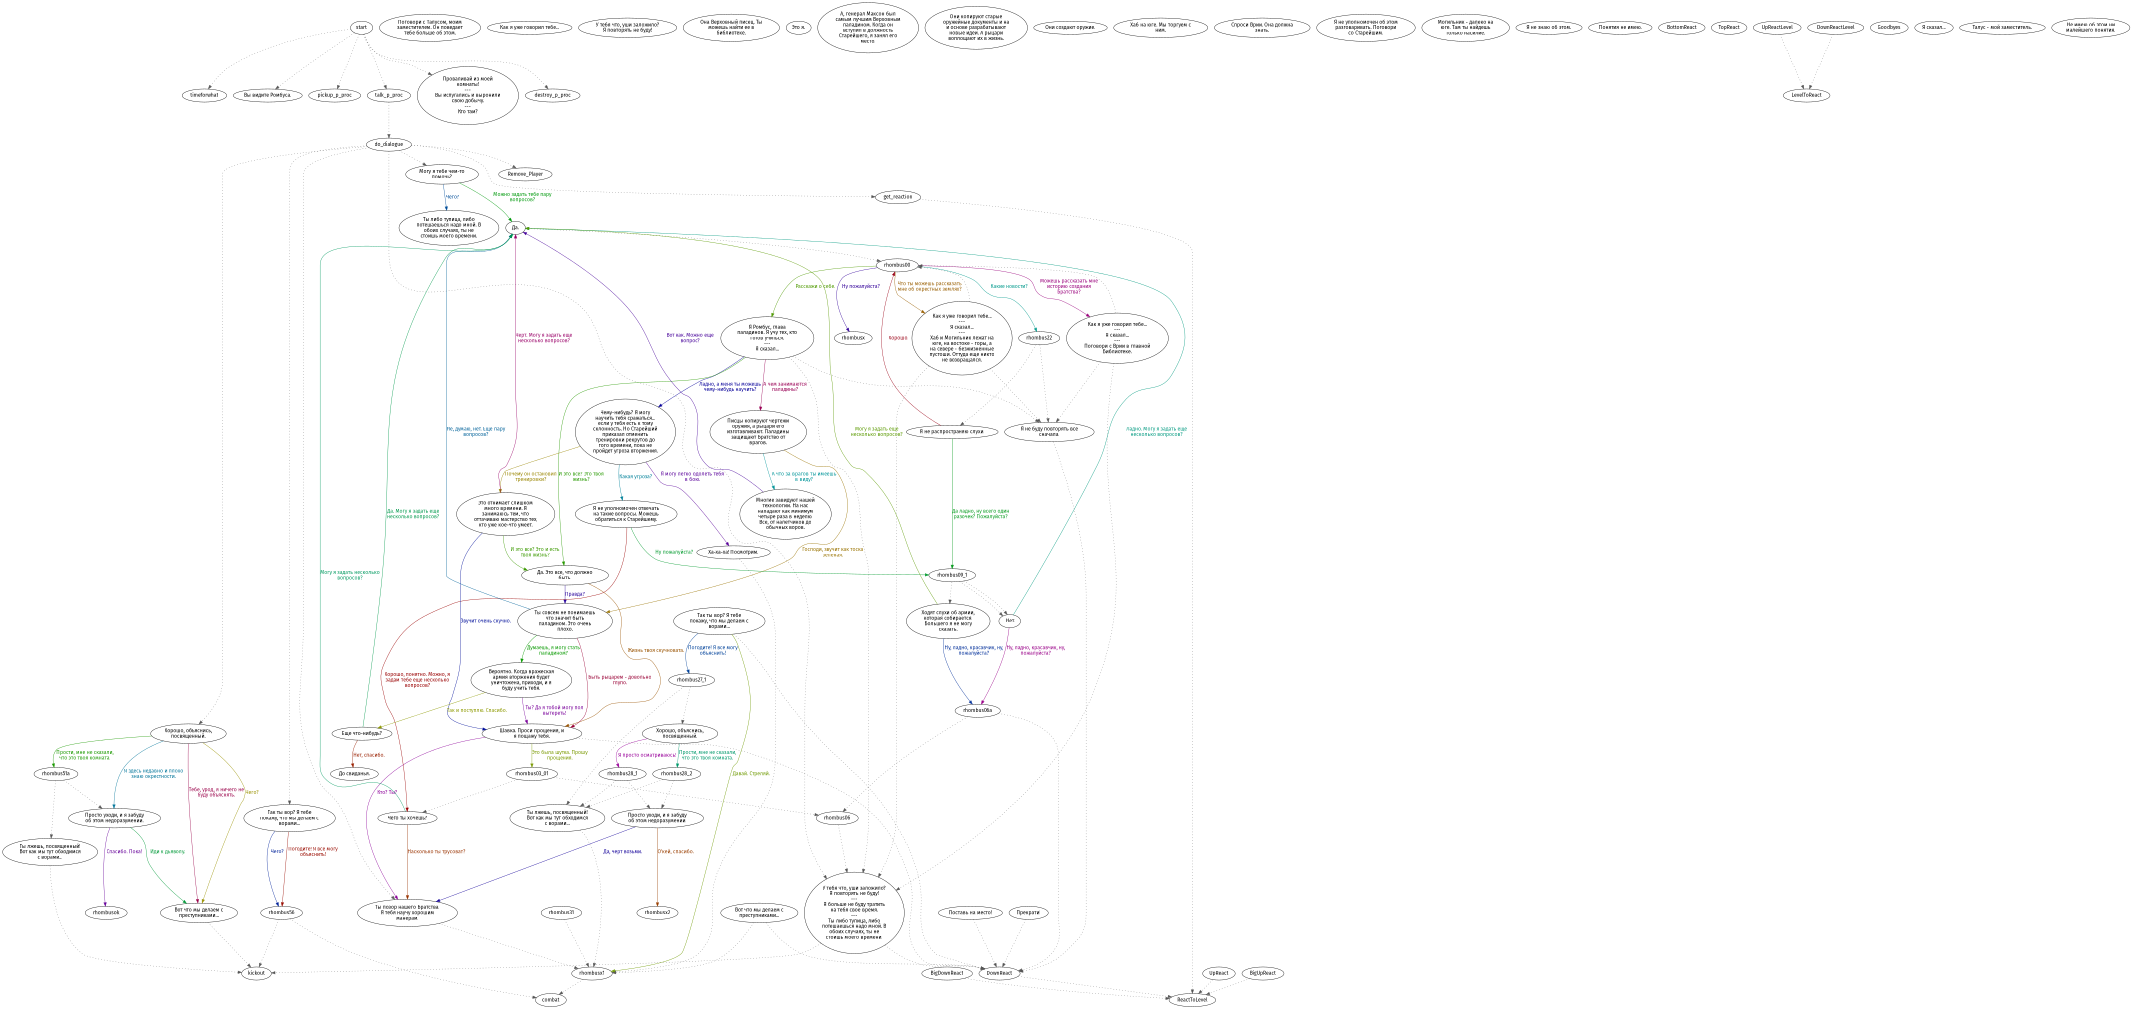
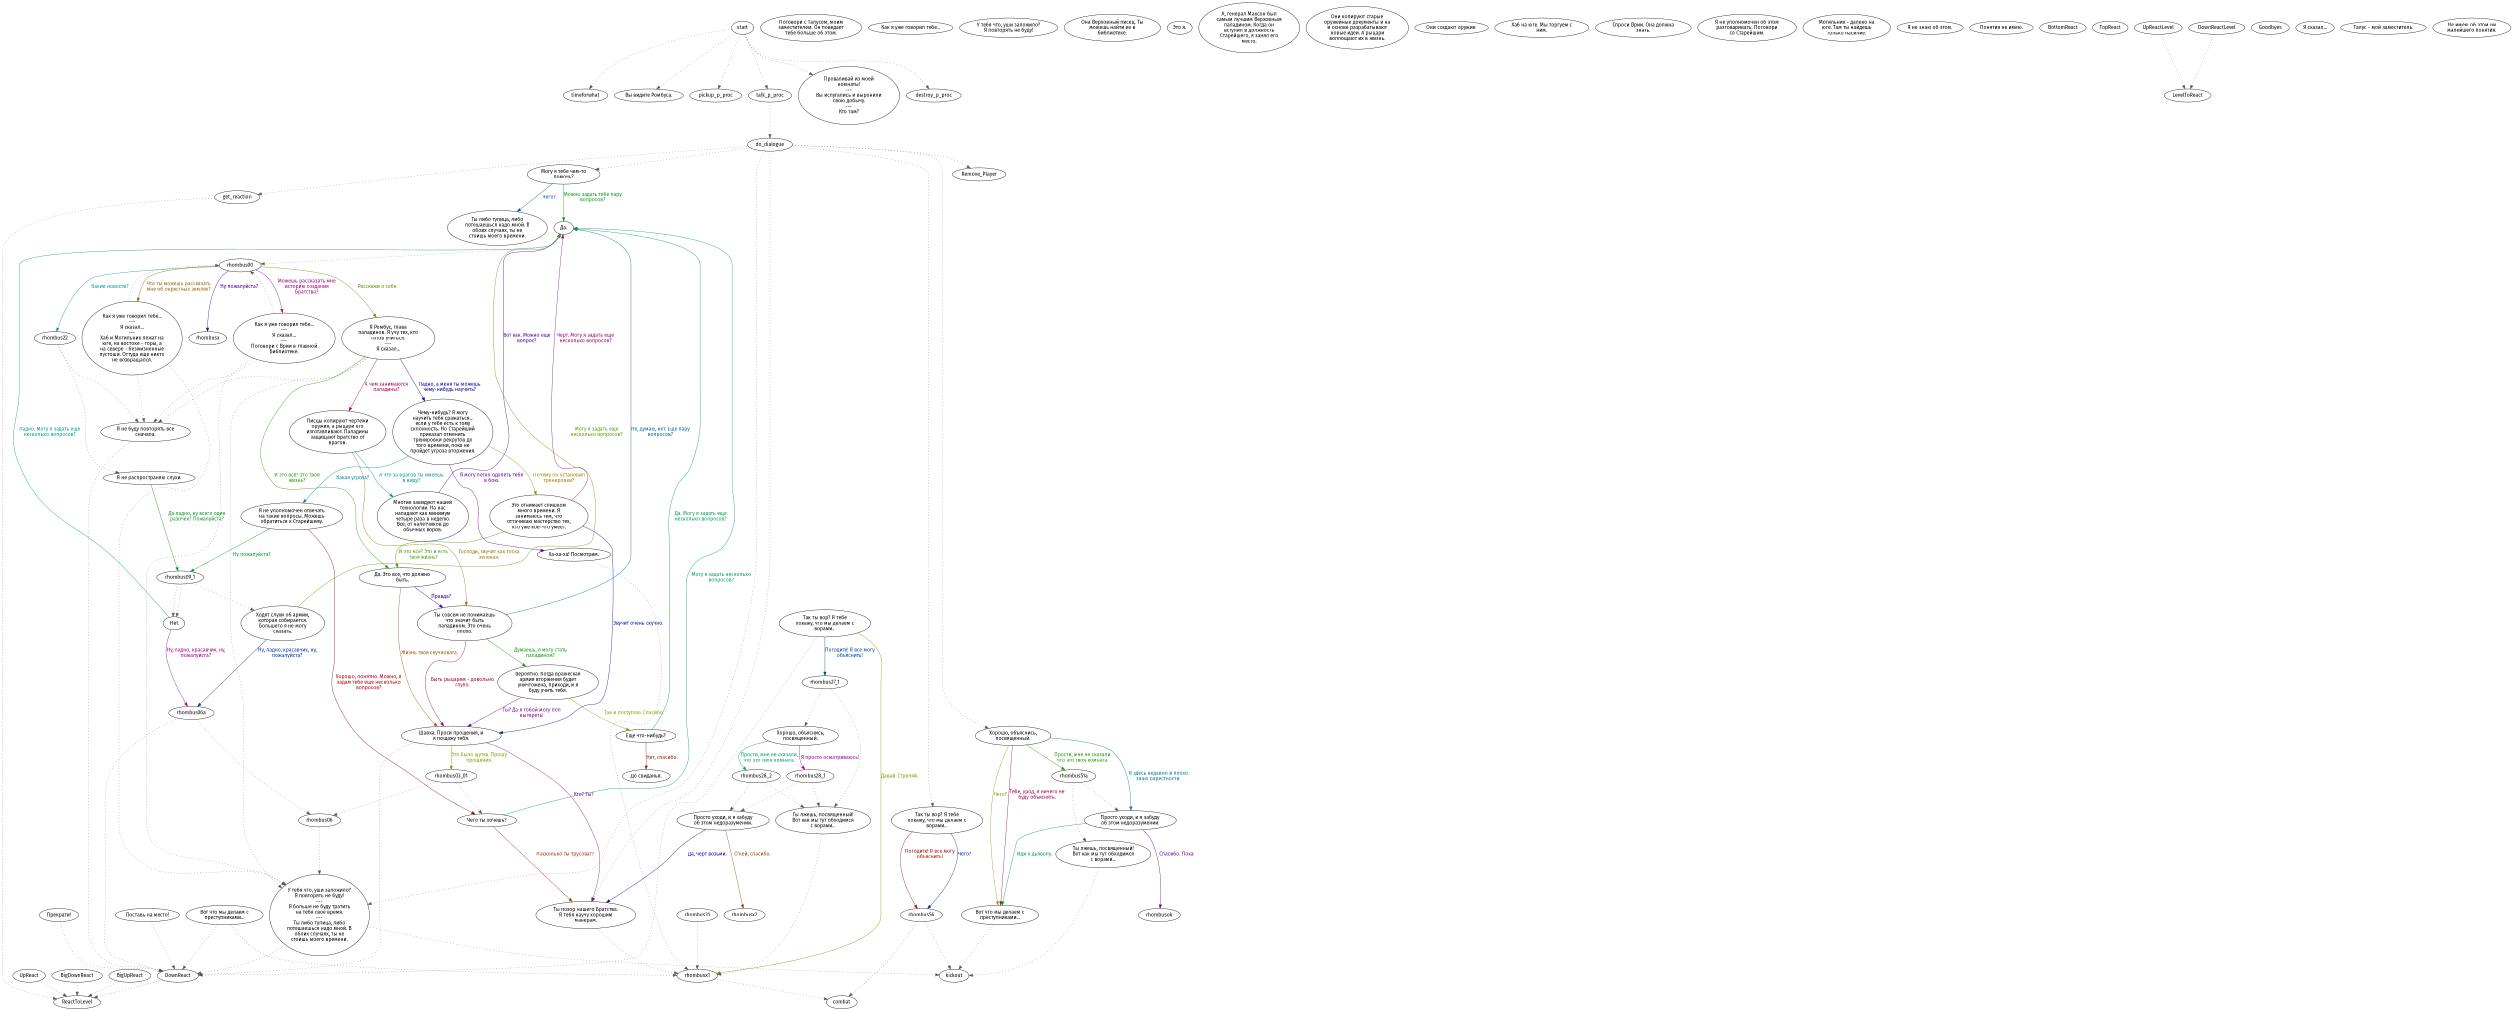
edge "Я не распространяю слухи." -> "rhombus00": removed, label "Хорошо."
